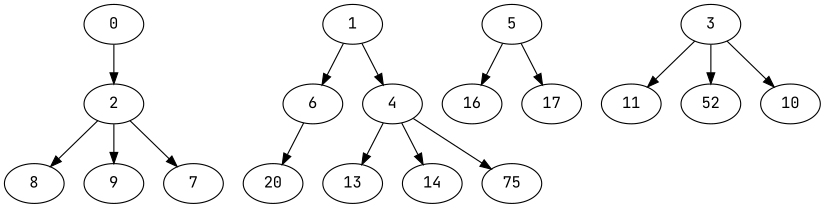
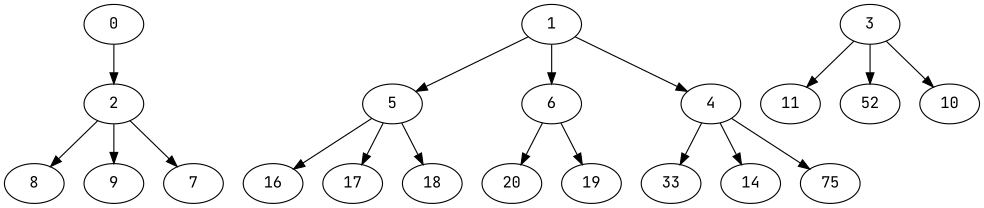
edge "1" -> "5": added
node "13": label "13" -> "33"
node "18": added
node "19": added
